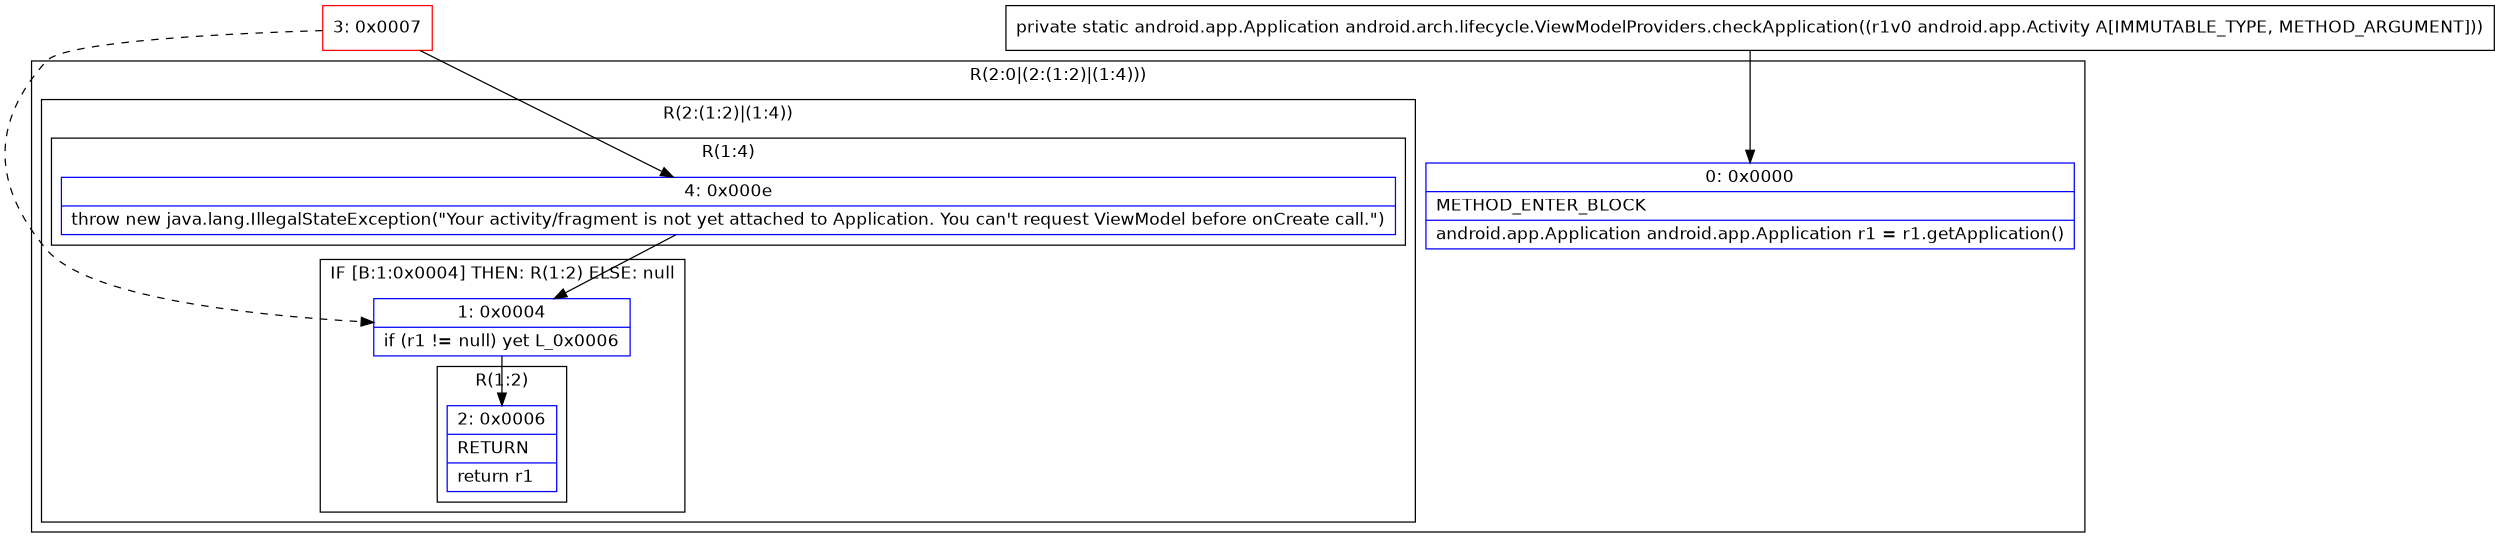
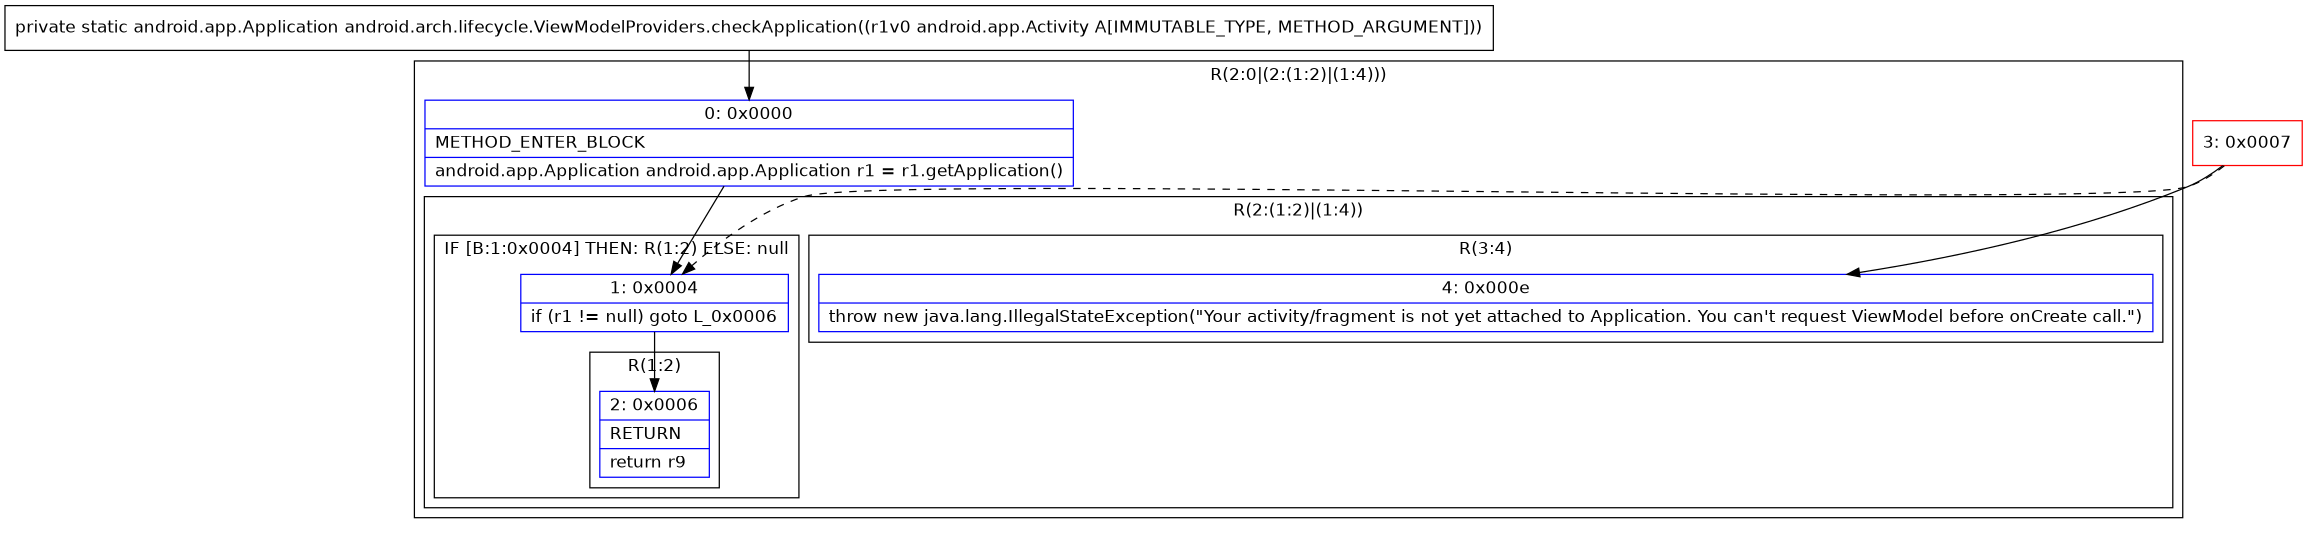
cluster "R(1:4)": label "R(1:4)" -> "R(3:4)"
edge "4: 0x000e" -> "1: 0x0004": now "0: 0x0000" -> "1: 0x0004"
node "1: 0x0004": text "if (r1 != null) yet L_0x0006" -> "if (r1 != null) goto L_0x0006"
node "2: 0x0006": text "return r1" -> "return r9"
